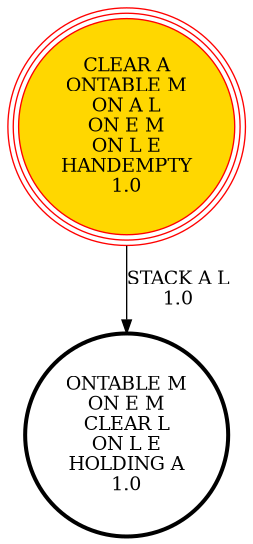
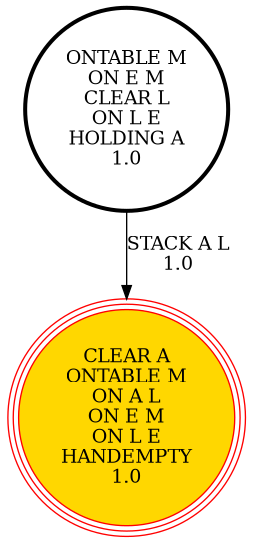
edge "CLEAR A ONTABLE M ON A L ON E M ON L E HANDEMPTY 1.0" -> "ONTABLE M ON E M CLEAR L ON L E HOLDING A 1.0": reversed
